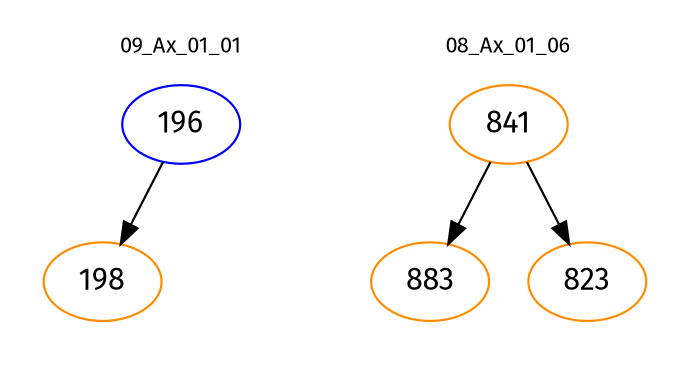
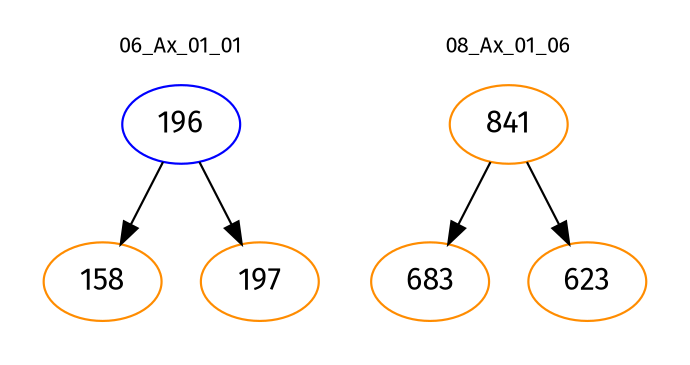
cluster "09_Ax_01_01": label "09_Ax_01_01" -> "06_Ax_01_01"
node "198": label "198" -> "158"
node "197": added
node "883": label "883" -> "683"
node "823": label "823" -> "623"
